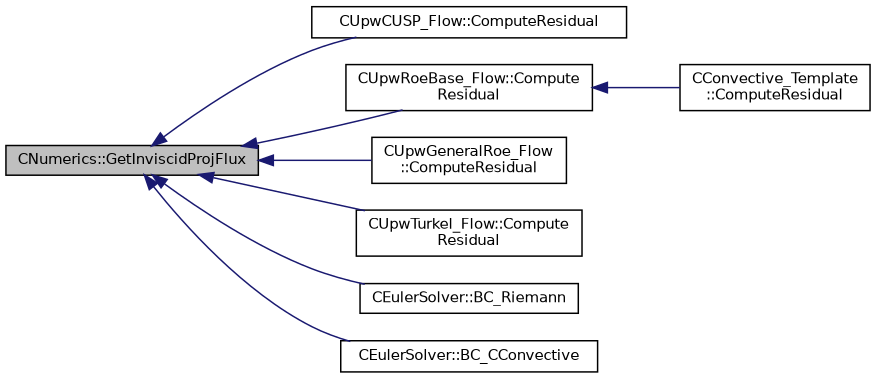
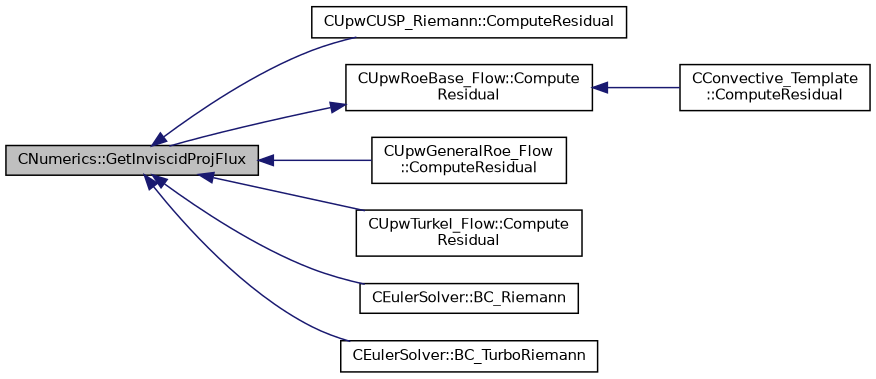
node "CUpwCUSP_Flow::ComputeResidual": label "CUpwCUSP_Flow::ComputeResidual" -> "CUpwCUSP_Riemann::ComputeResidual"
edge "CUpwRoeBase_Flow::Compute Residual" -> "CNumerics::GetInviscidProjFlux": reversed
node "CEulerSolver::BC_CConvective": label "CEulerSolver::BC_CConvective" -> "CEulerSolver::BC_TurboRiemann"
